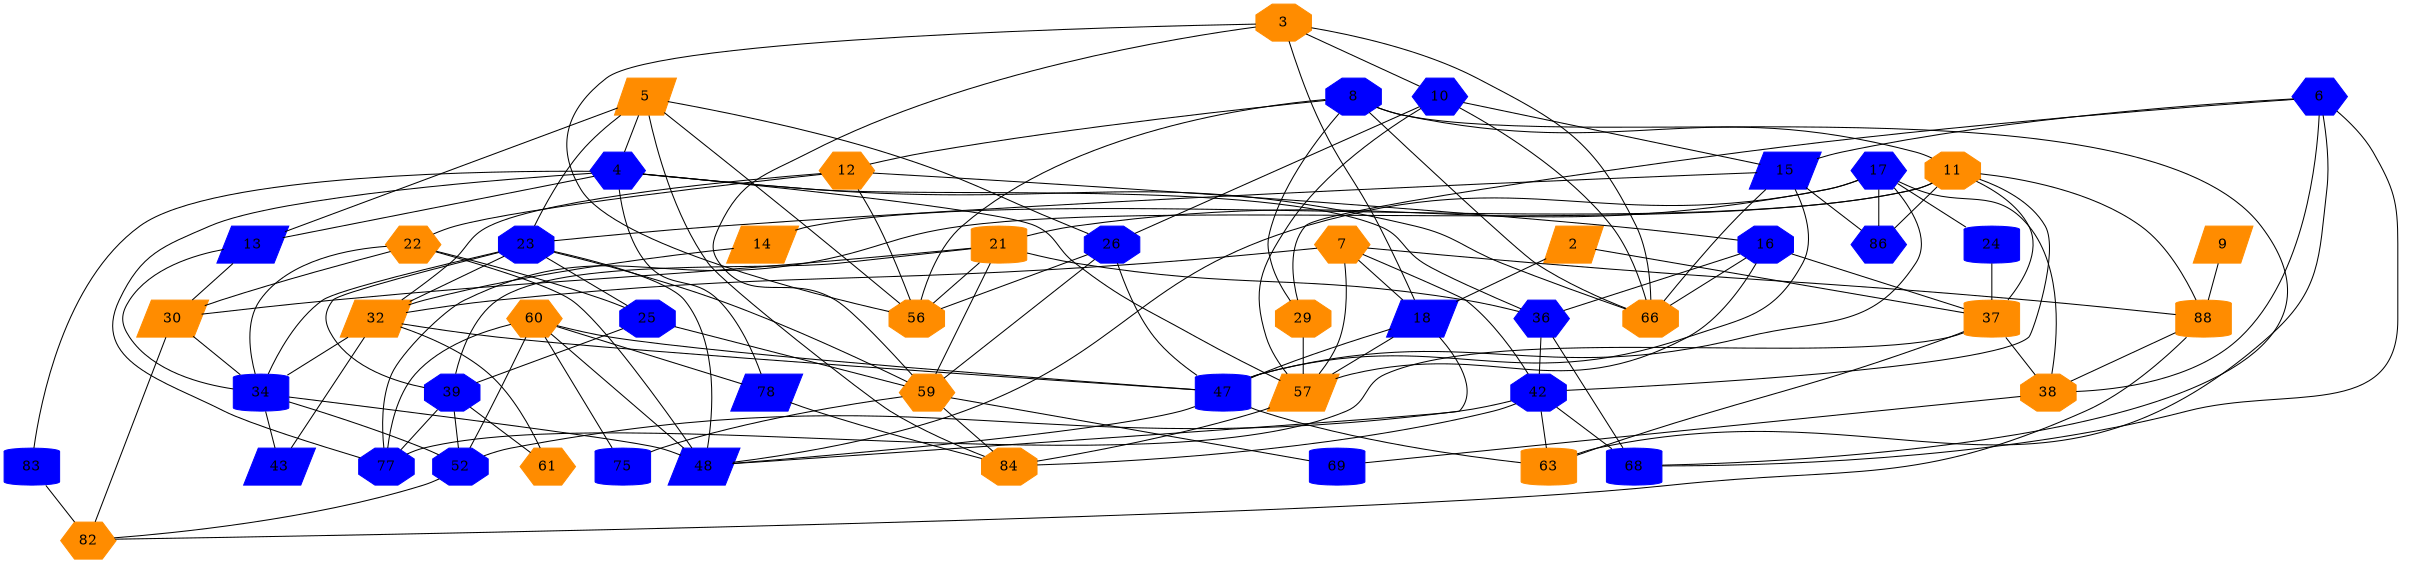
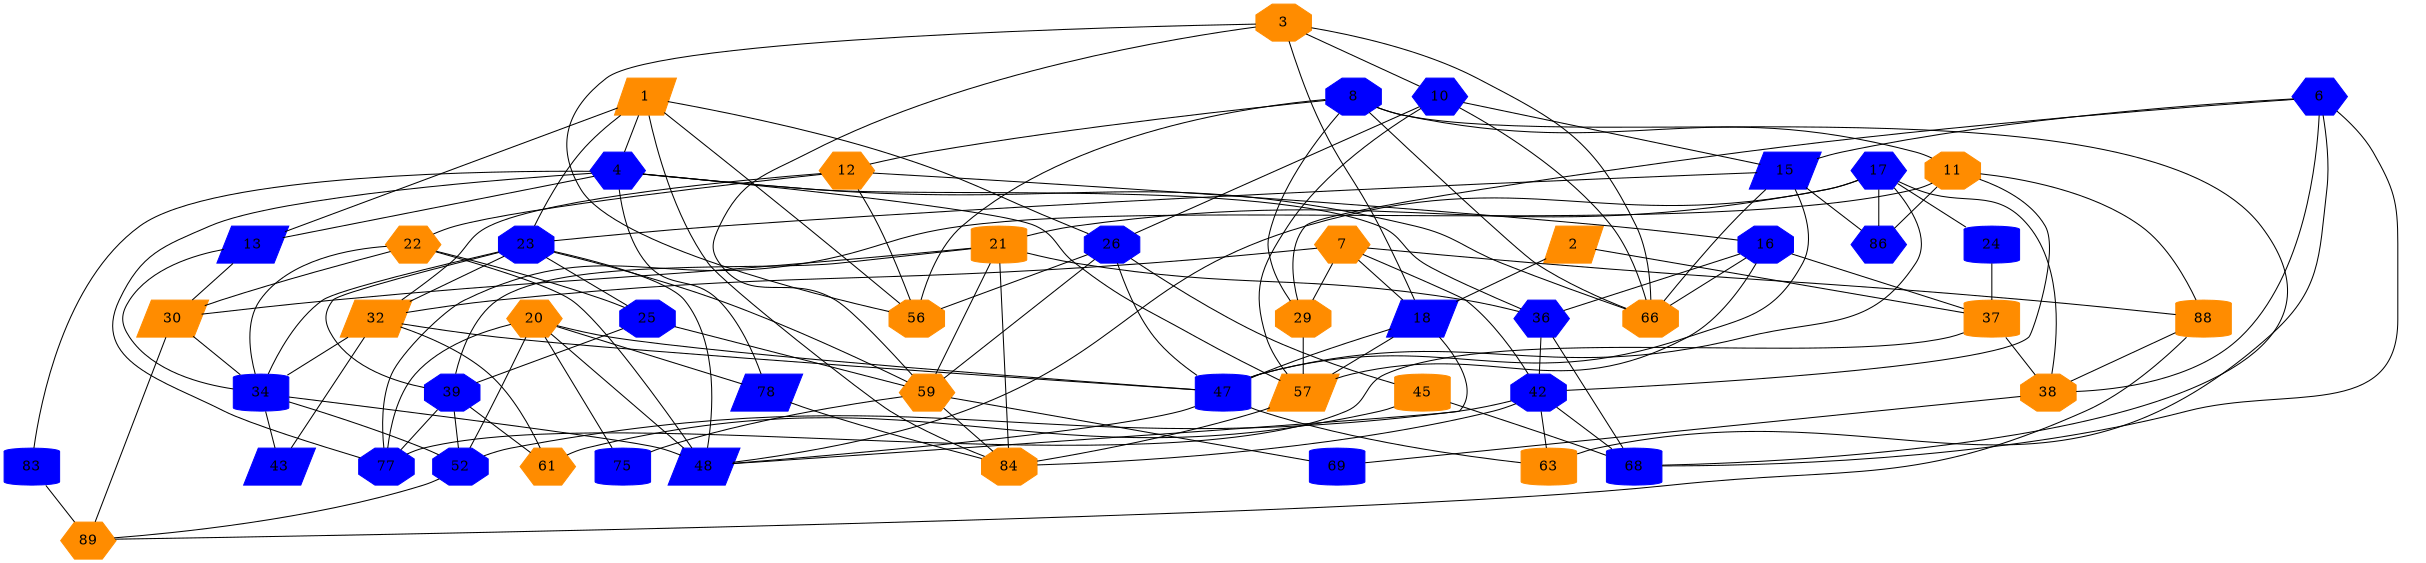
node "5": label "5" -> "1"
node "14": removed
node "9": removed
edge "11" -- "37": removed
edge "21" -- "56": now "21" -- "84"
node "60": label "60" -> "20"
edge "7" -- "57": now "7" -- "29"
node "45": added
edge "37" -- "63": removed
node "82": label "82" -> "89"
